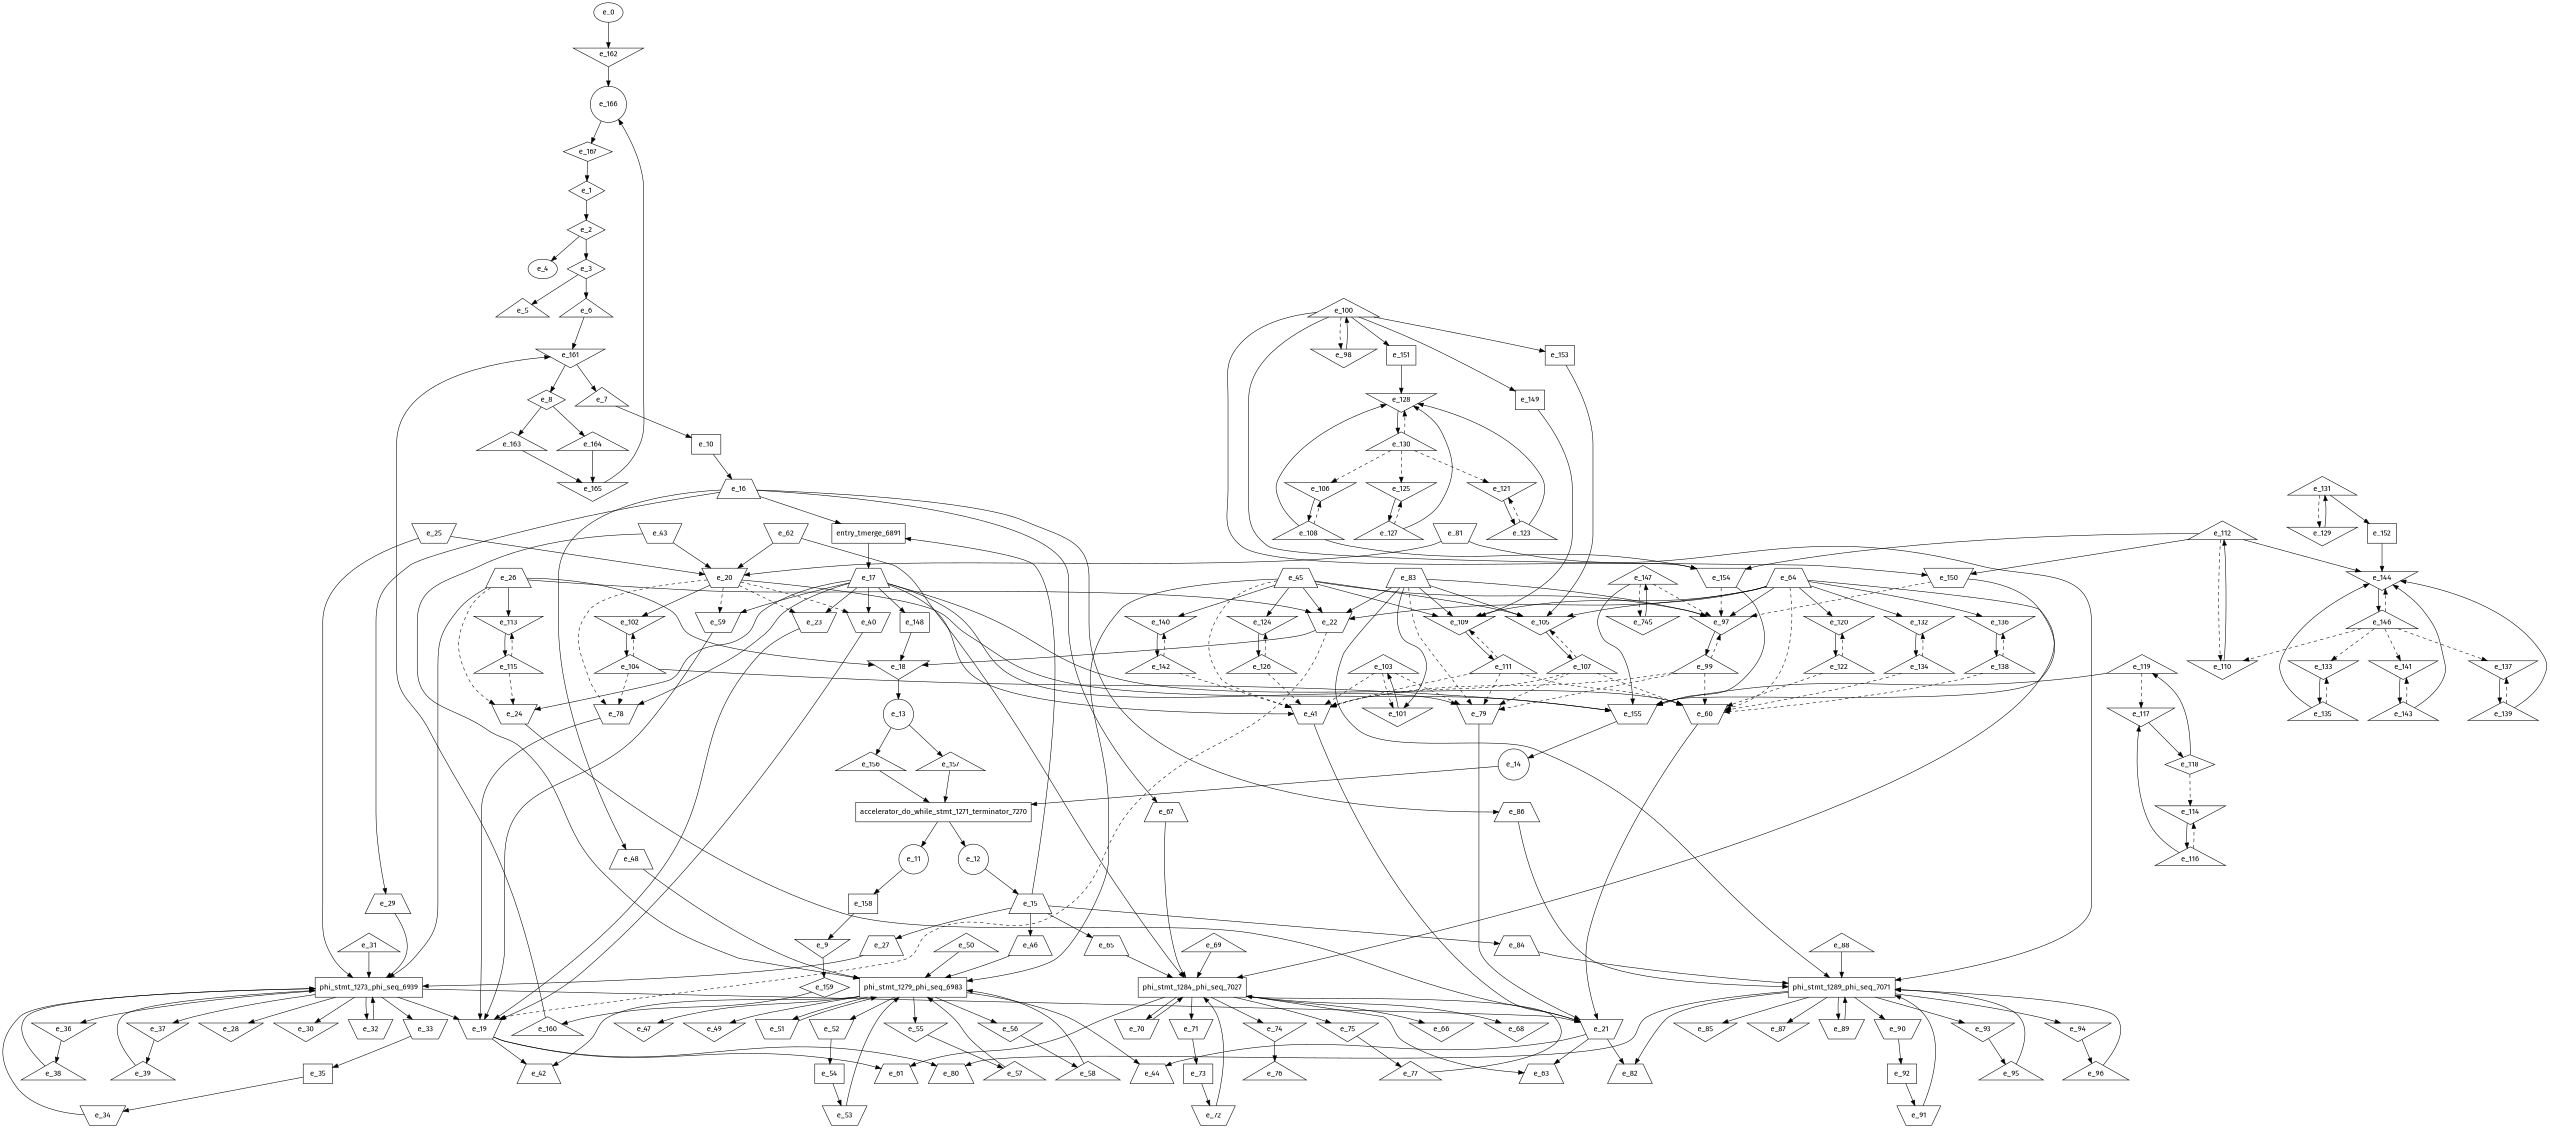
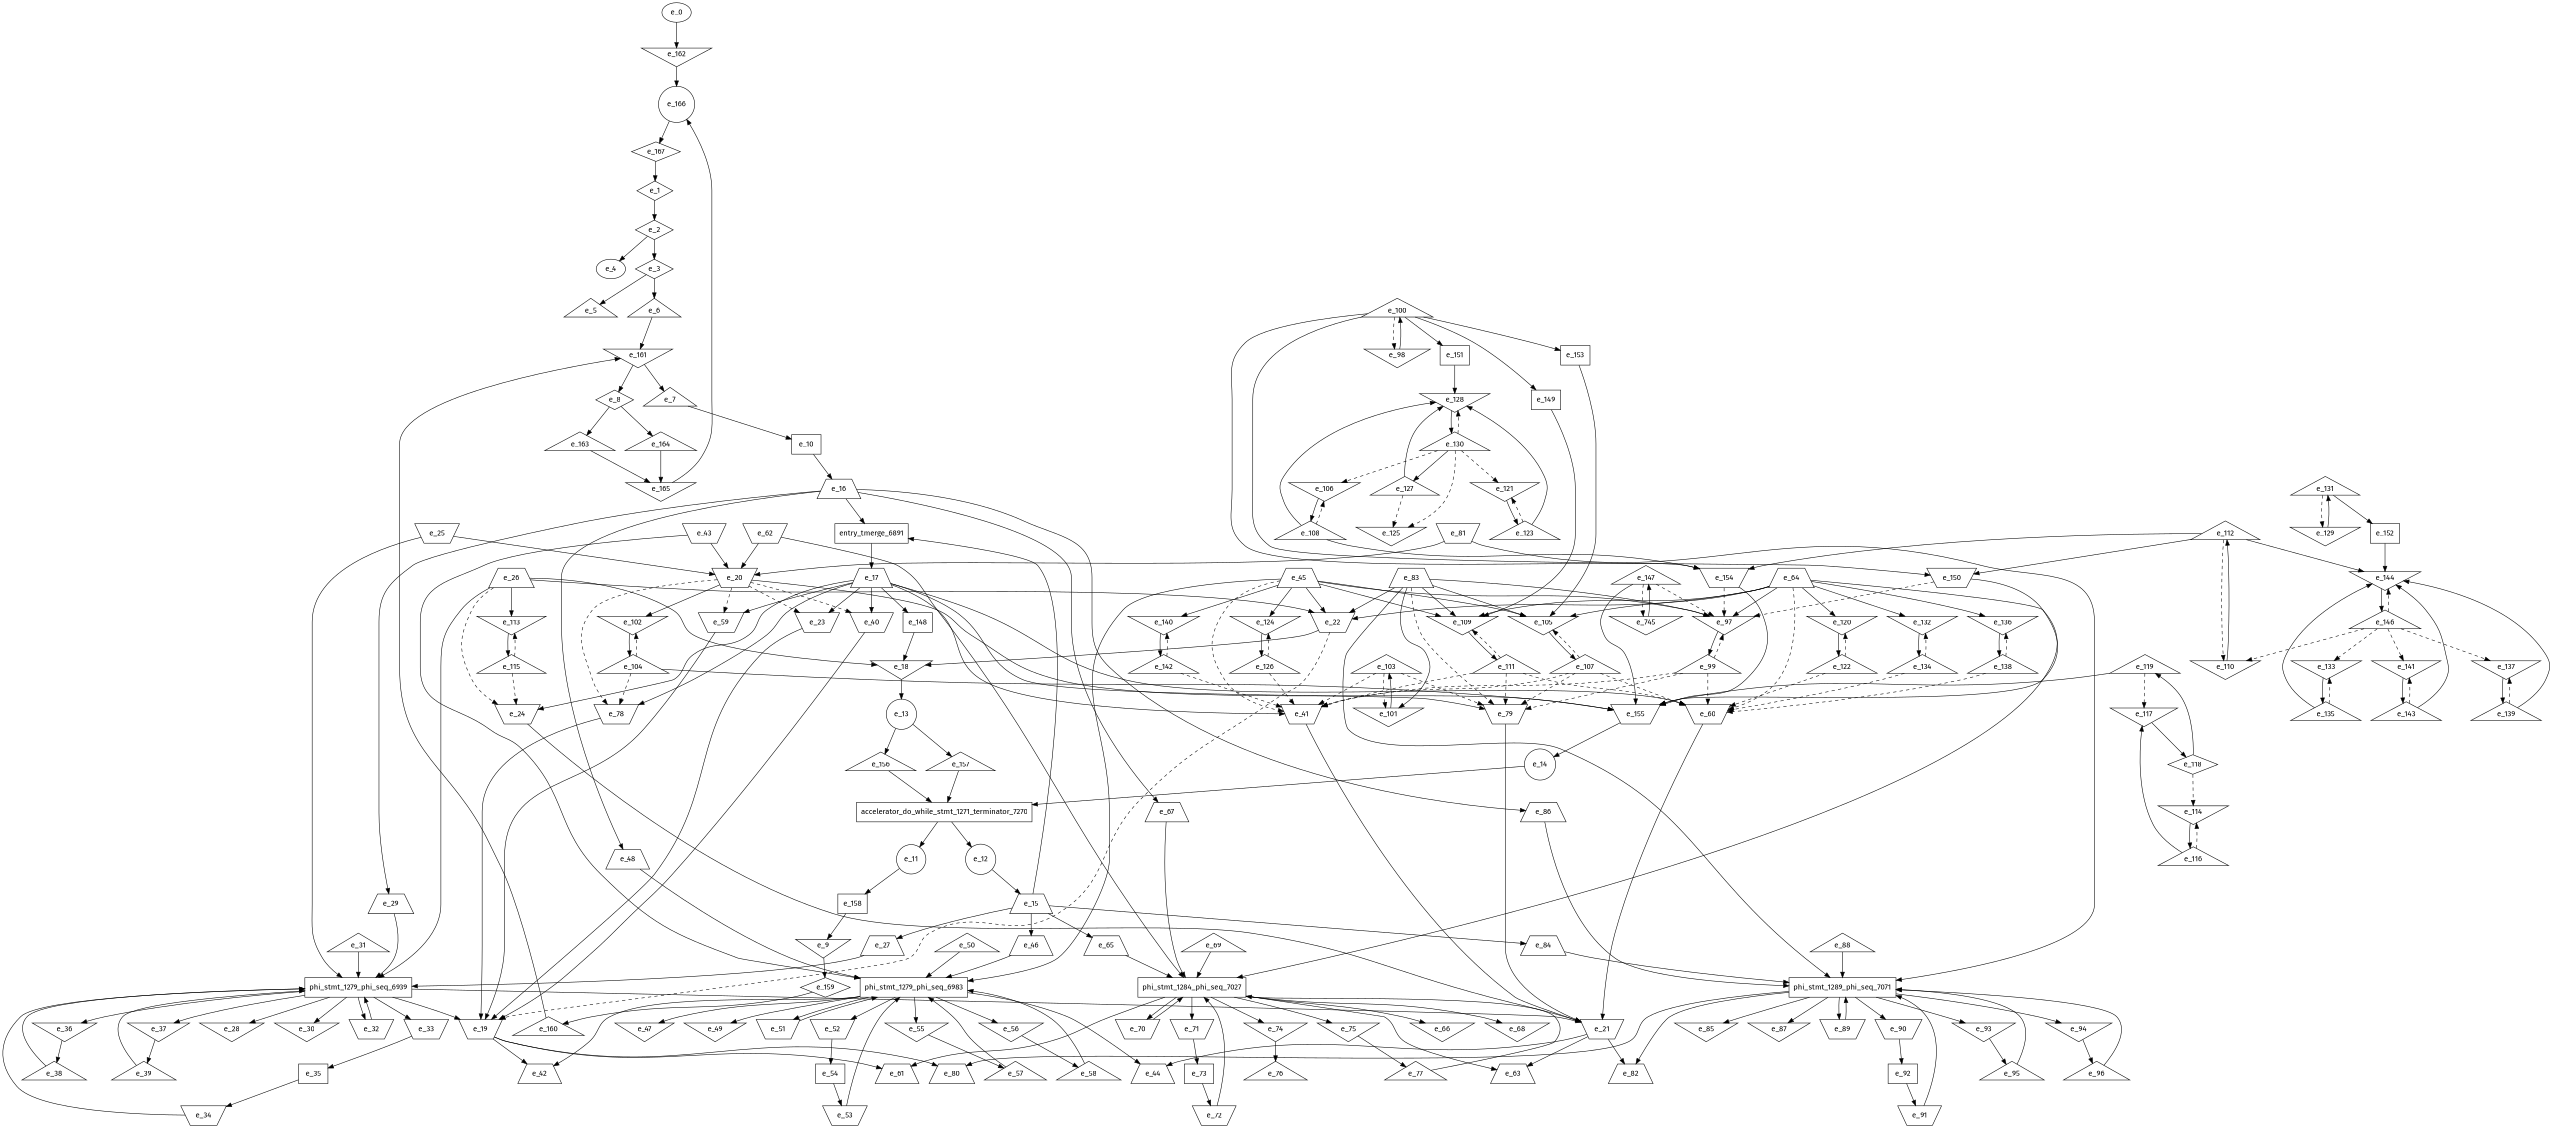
edge "e_125" -> "e_127": now "e_130" -> "e_127"
node "phi_stmt_1273_phi_seq_6939": label "phi_stmt_1273_phi_seq_6939" -> "phi_stmt_1279_phi_seq_6939"
